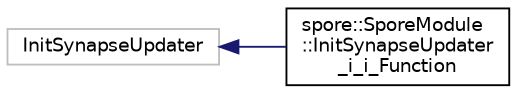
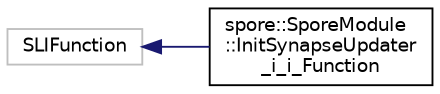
node "InitSynapseUpdater": label "InitSynapseUpdater" -> "SLIFunction"
